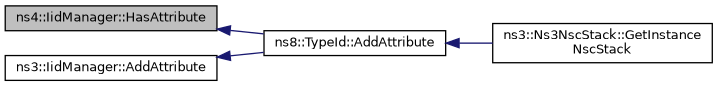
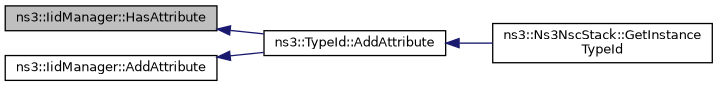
node "ns4::IidManager::HasAttribute": label "ns4::IidManager::HasAttribute" -> "ns3::IidManager::HasAttribute"
node "ns8::TypeId::AddAttribute": label "ns8::TypeId::AddAttribute" -> "ns3::TypeId::AddAttribute"
node "ns3::Ns3NscStack::GetInstance NscStack": label "ns3::Ns3NscStack::GetInstance NscStack" -> "ns3::Ns3NscStack::GetInstance TypeId"
